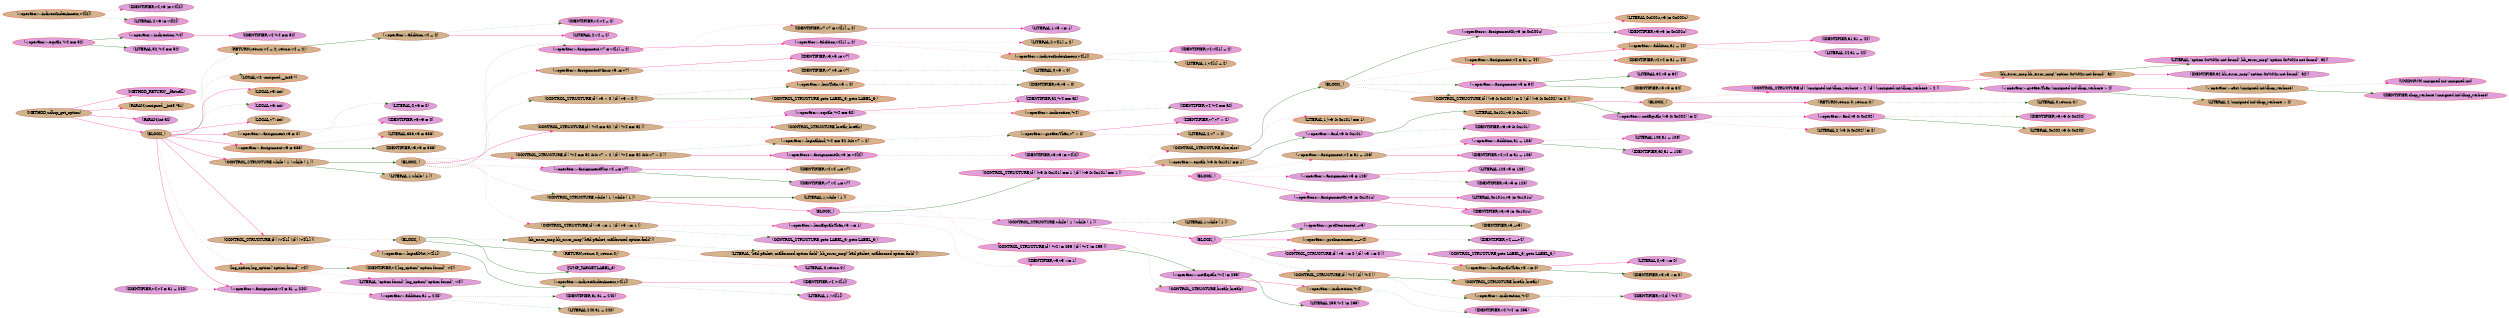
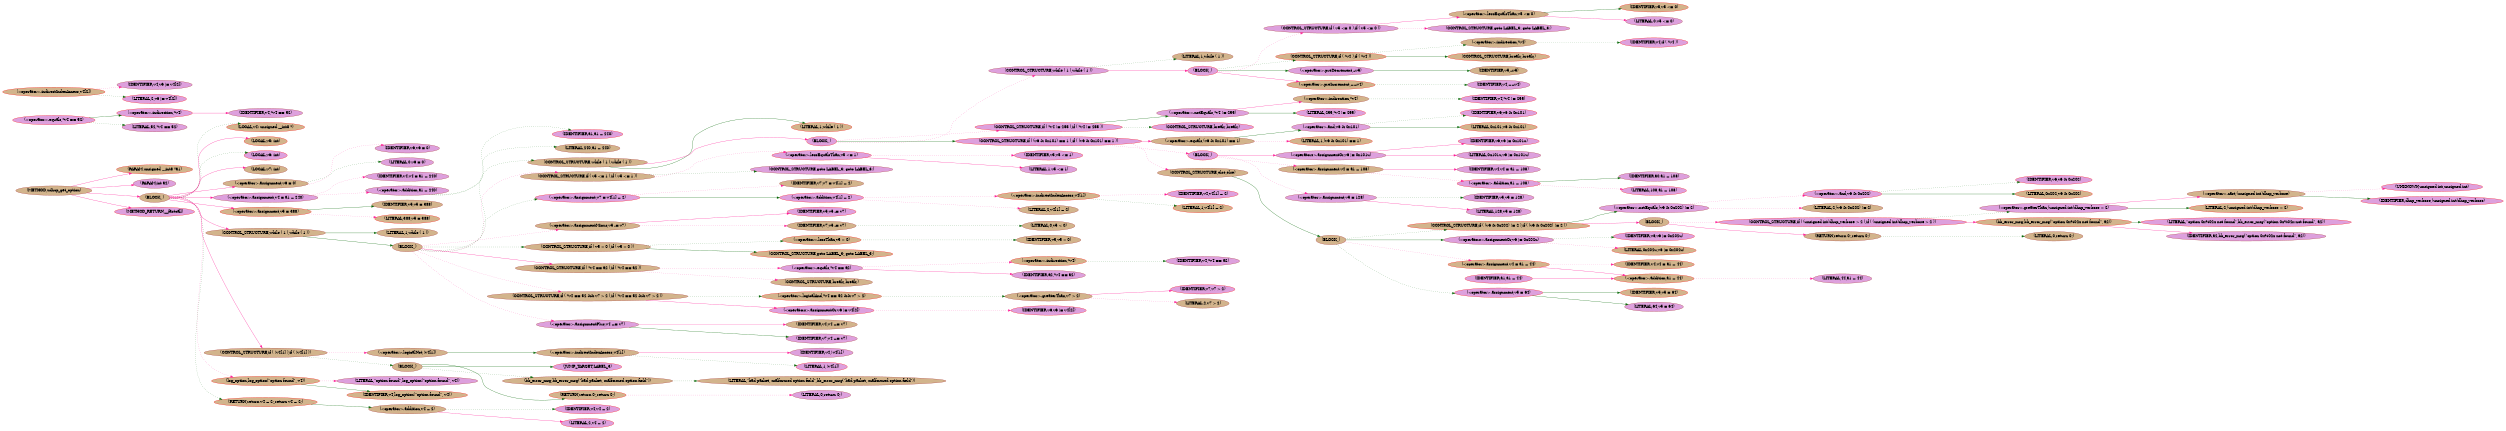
edge "(IDENTIFIER,v7,v7 = v4[1] + 2)" -> "(LITERAL,1,v5 <= 1)": now "(<operator>.lessEqualsThan,v5 <= 1)" -> "(LITERAL,1,v5 <= 1)"
edge "(<operator>.addition,a1 + 44)" -> "(IDENTIFIER,a1,a1 + 44)": reversed
edge "(<operator>.equals,*v4 == 52)" -> "(LITERAL,52,*v4 == 52)": style solid -> dotted
edge "(<operator>.assignment,v7 = v4[1] + 2)" -> "(<operator>.addition,v4[1] + 2)": color deeppink -> darkgreen
edge "(IDENTIFIER,v4,v4 = a1 + 240)" -> "(<operator>.assignment,v4 = a1 + 240)": reversed
